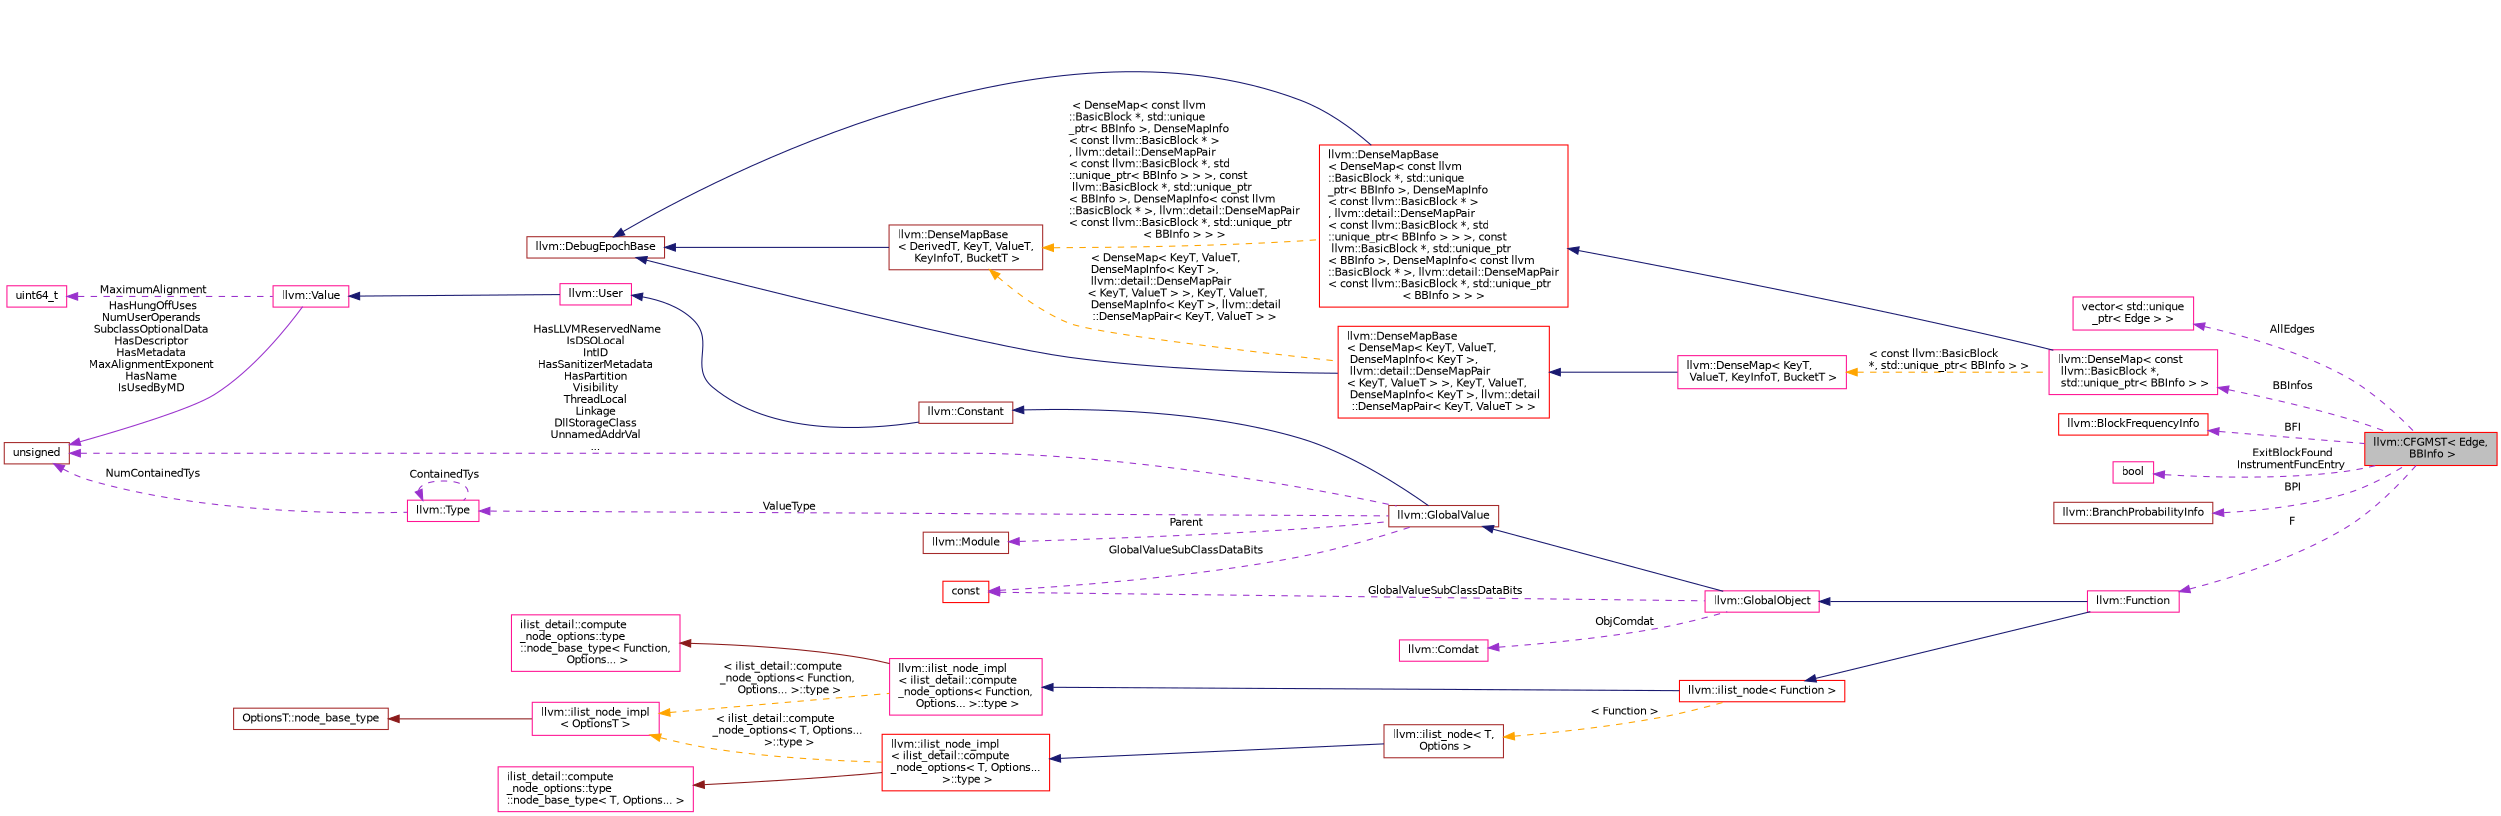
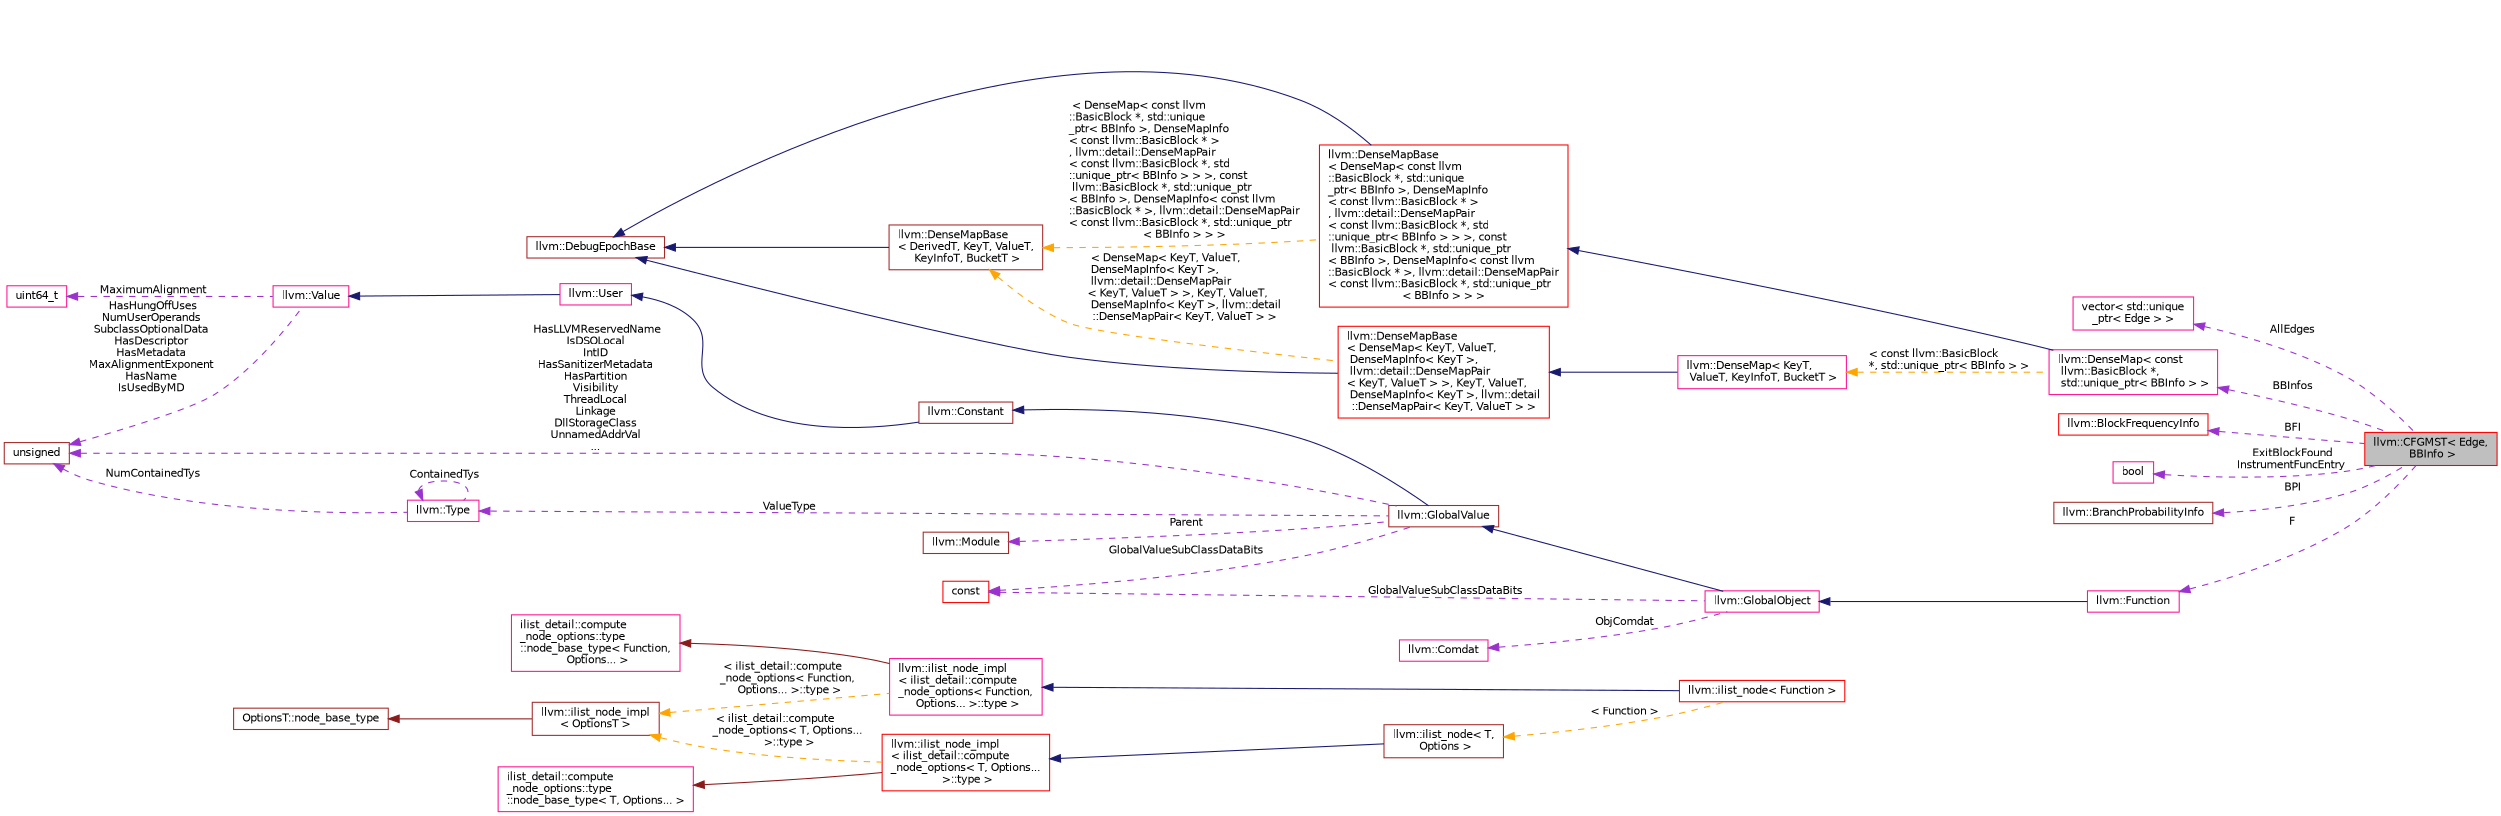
edge "llvm::Value" -> "unsigned": style solid -> dashed
edge "llvm::Function" -> "llvm::ilist_node< Function >": removed
node "llvm::ilist_node_impl < OptionsT >": color deeppink -> brown
